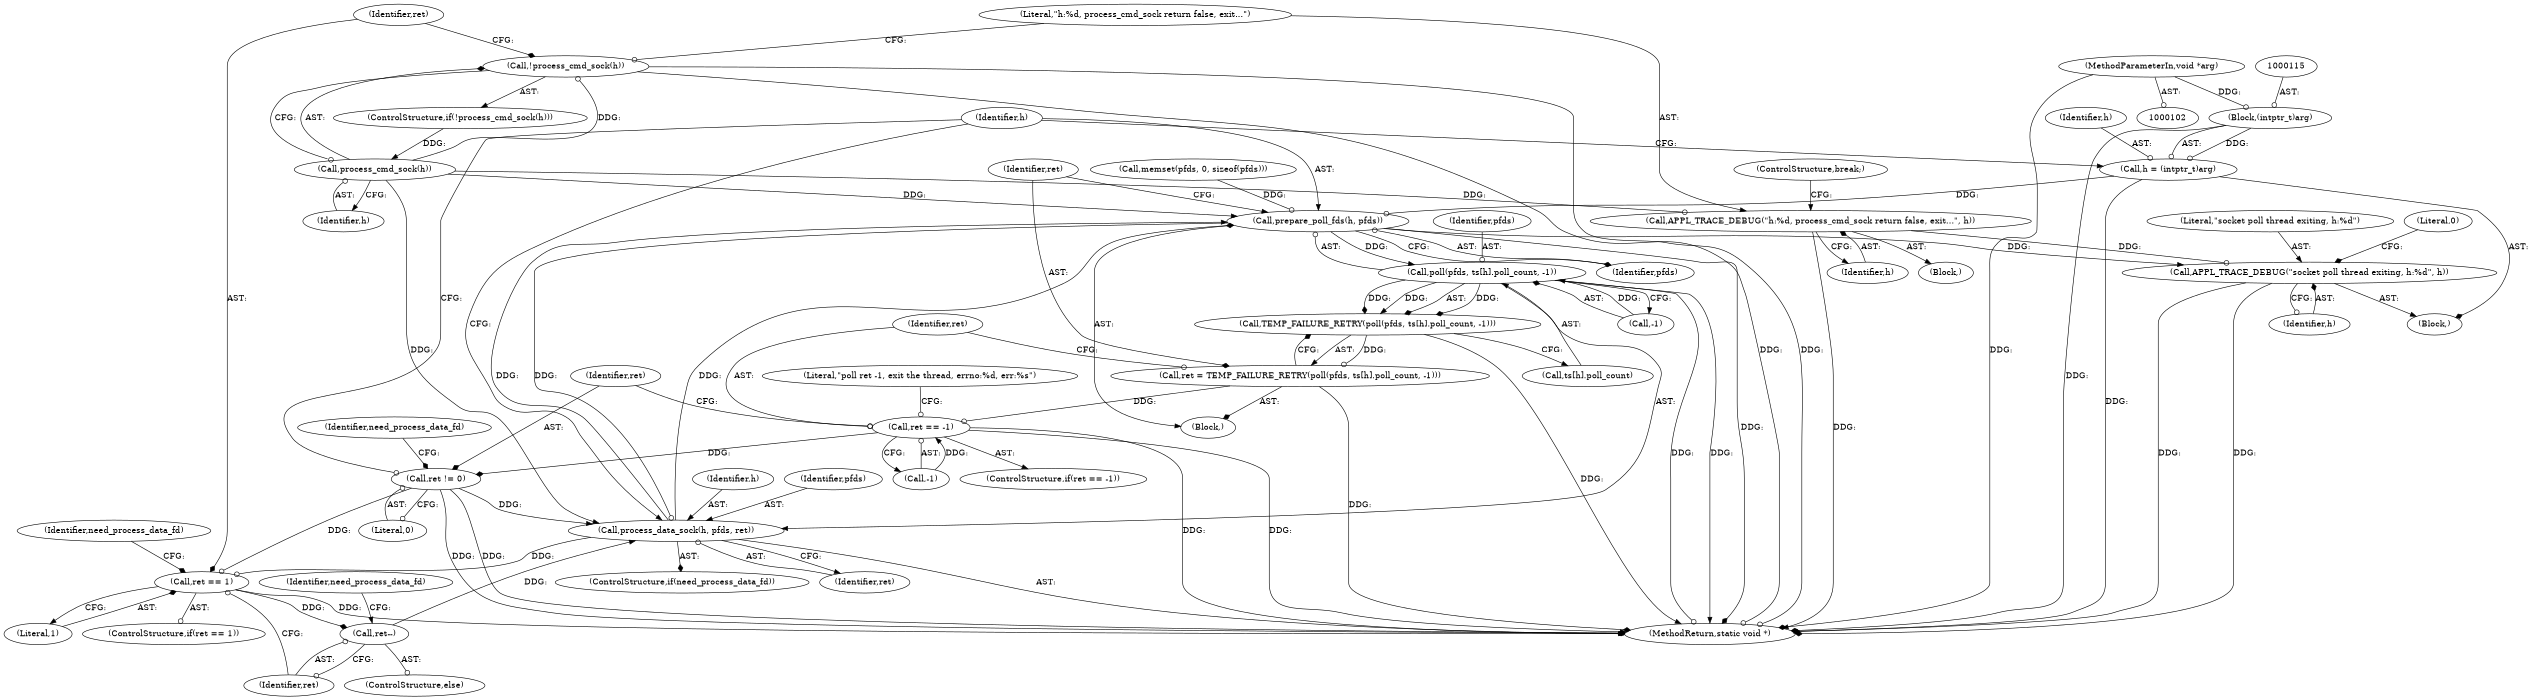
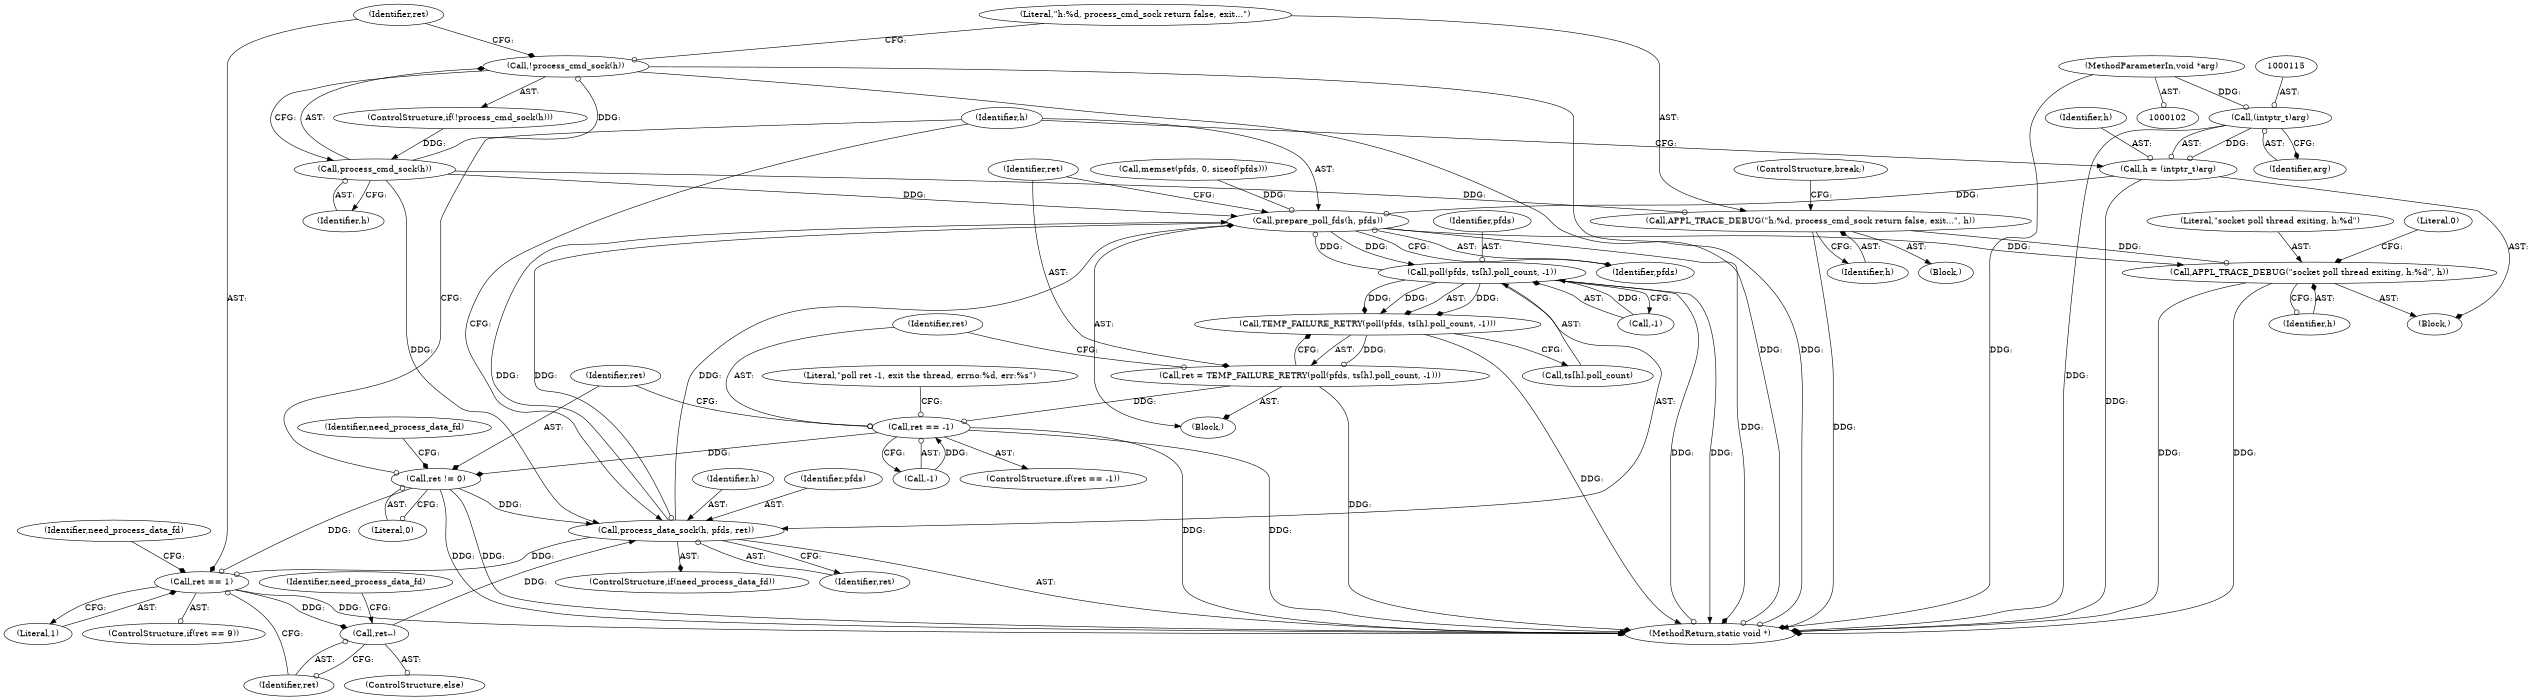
edge "(Call,!process_cmd_sock(h))" -> "(Call,process_cmd_sock(h))": arrowhead odot -> normal
node "(Block,(intptr_t)arg)": label "(Block,(intptr_t)arg)" -> "(Call,(intptr_t)arg)"
node "(Identifier,arg)": added
edge "(Call,poll(pfds, ts[h].poll_count, -1))" -> "(Call,prepare_poll_fds(h, pfds))": label "AST: " -> "DDG: "
node "(ControlStructure,if(ret == 1))": label "(ControlStructure,if(ret == 1))" -> "(ControlStructure,if(ret == 9))"
